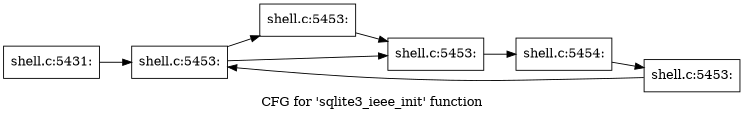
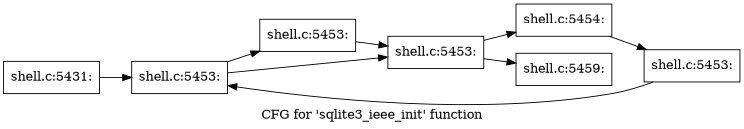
node "shell.c:5459:": added
